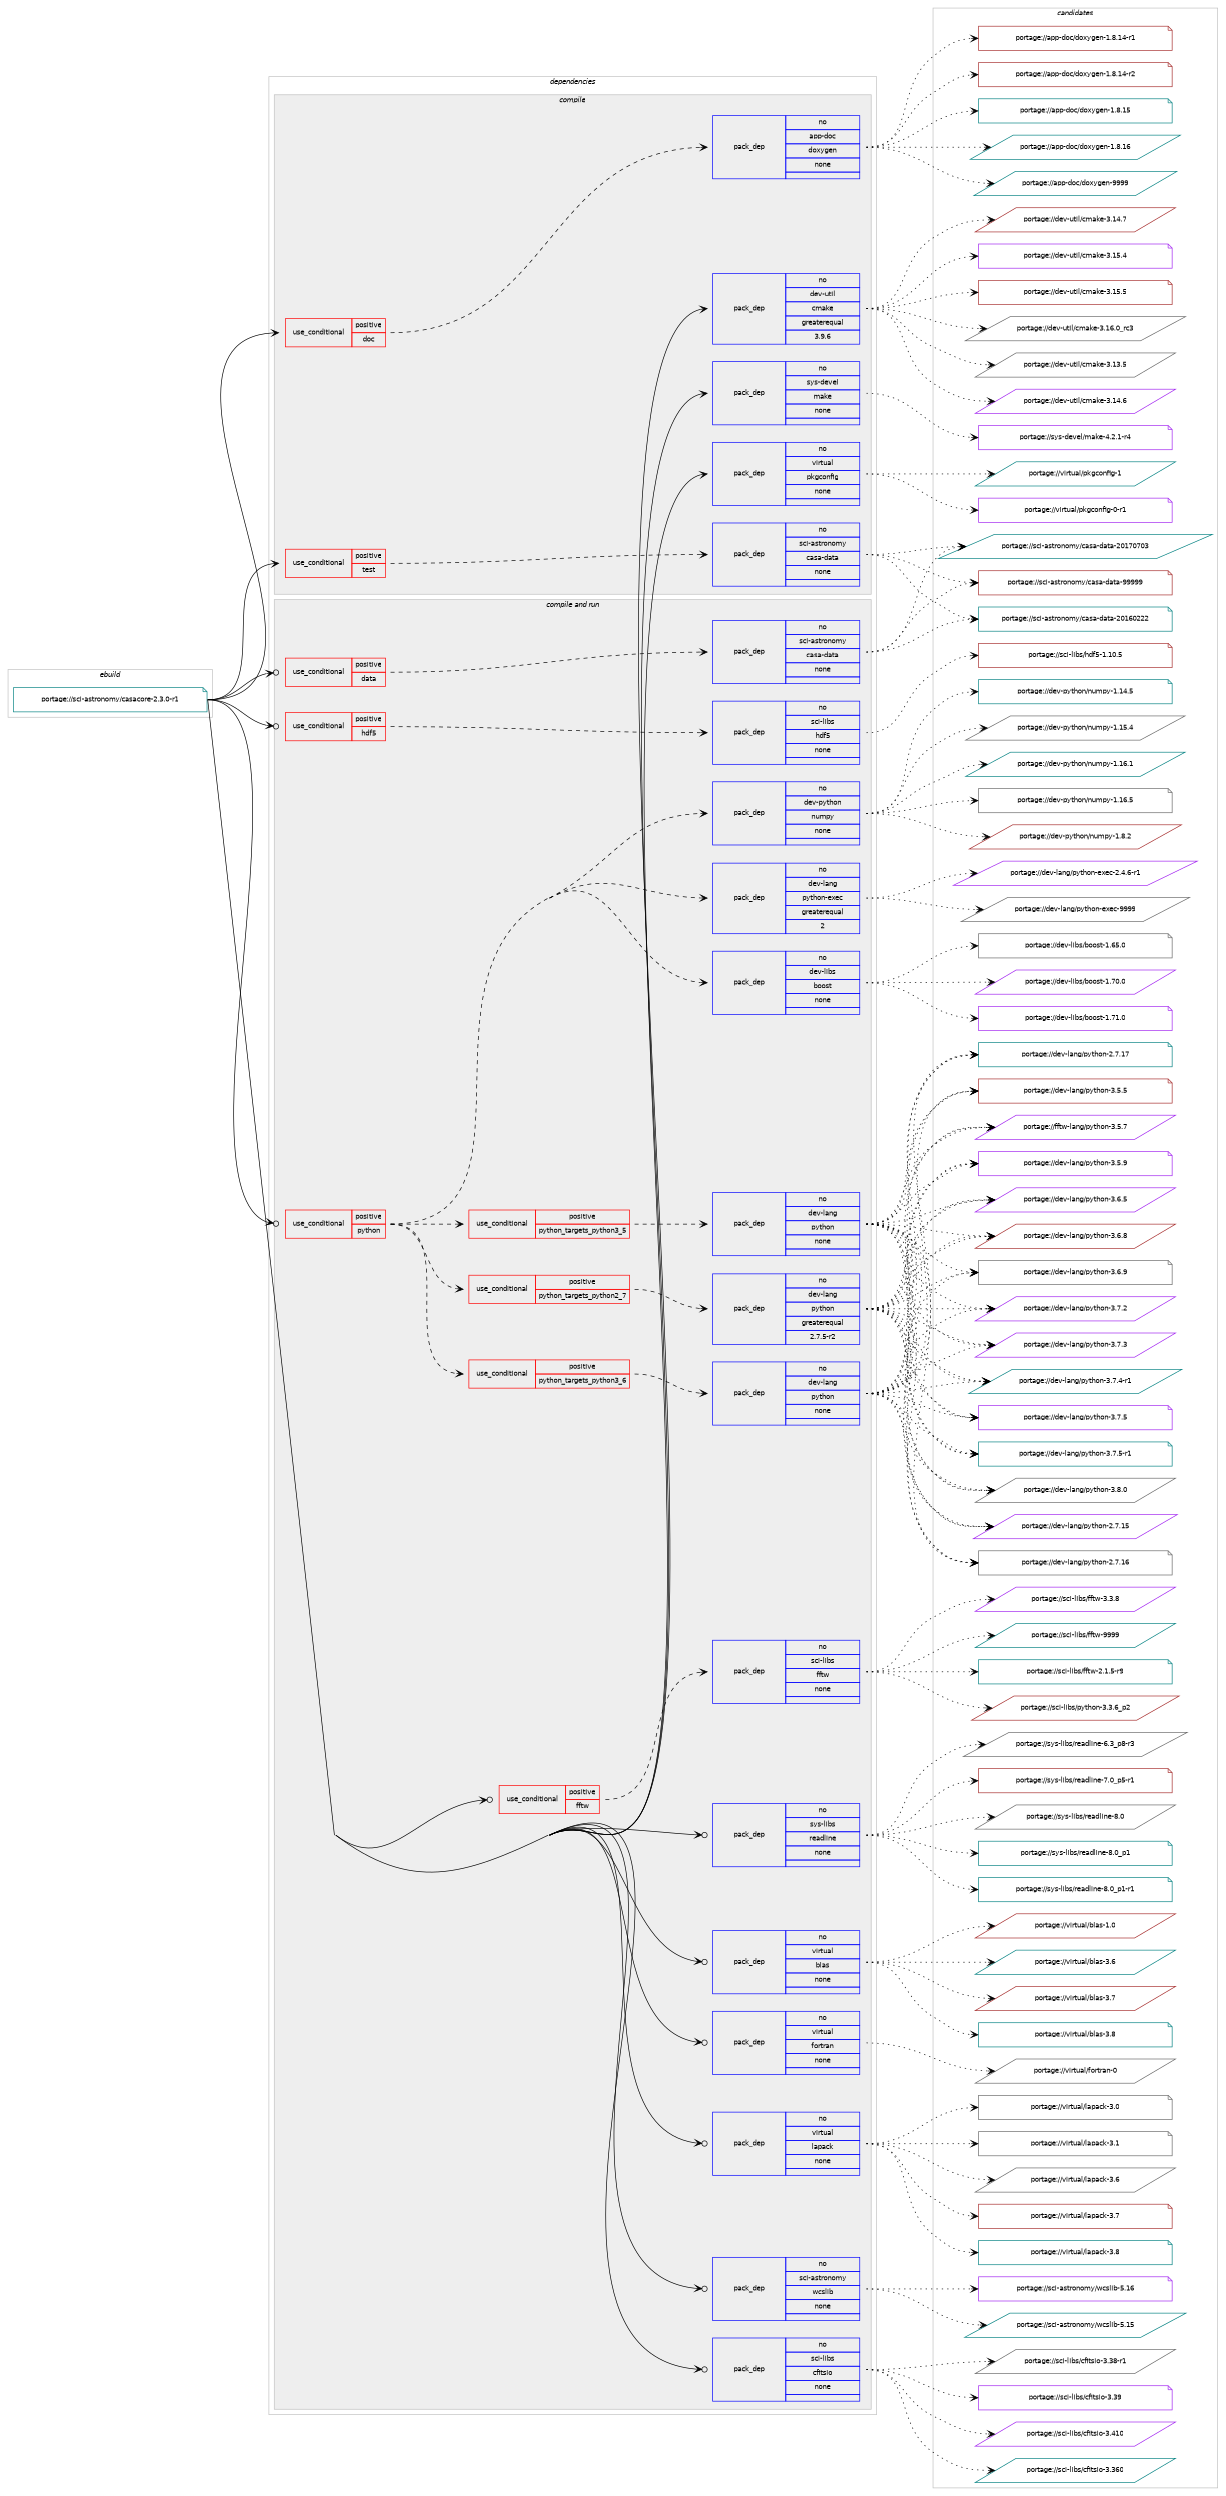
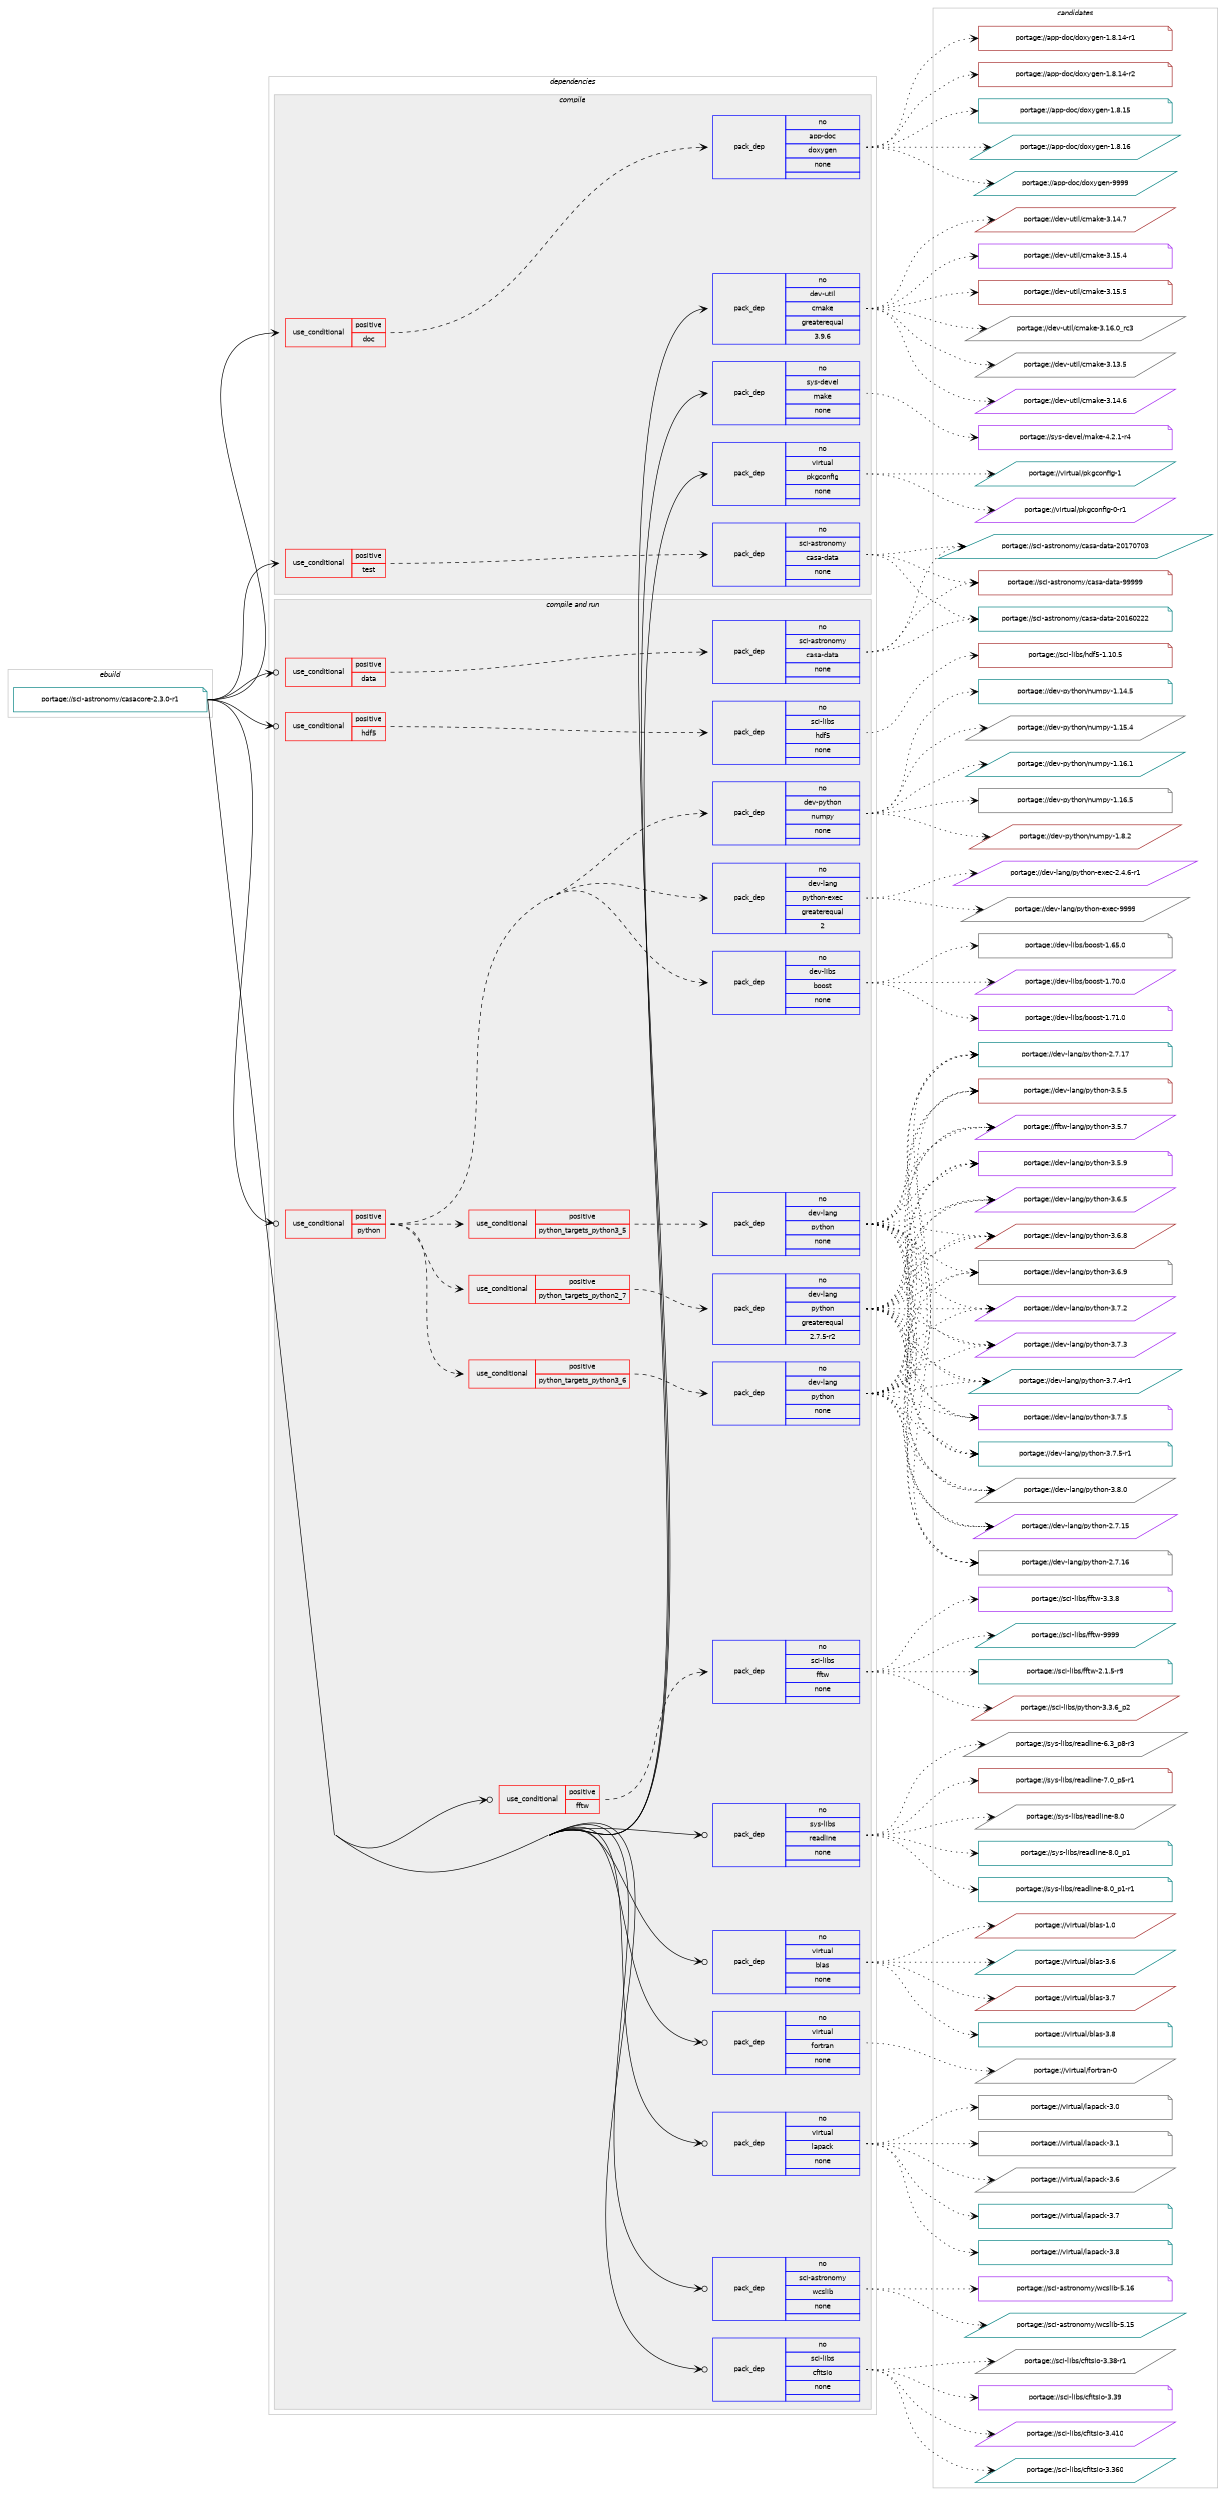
node "portage://virtual/pkgconfig-0-r1": shape note -> parallelogram
node "portage://sci-libs/fftw-3.3.8": shape parallelogram -> note
node "portage://virtual/lapack-3.7": color brown -> teal
